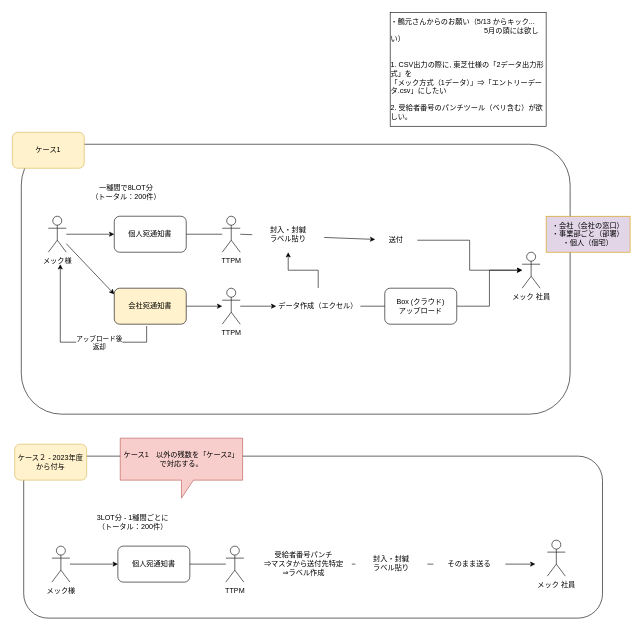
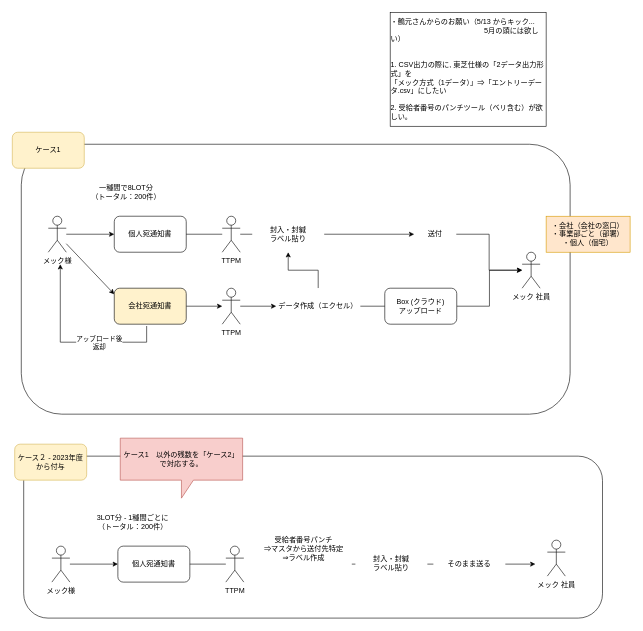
node "・会社（会社の窓口） ・事業部ごと（部署） ・個人（個宅）": fillcolor #e1d5e7 -> #ffe6cc
node "送付": moved (396, 240) -> (435, 234)
node "受給者番号パンチ ⇒マスタから送付先特定 ⇒ラベル作成": moved (304, 564) -> (304, 549)
